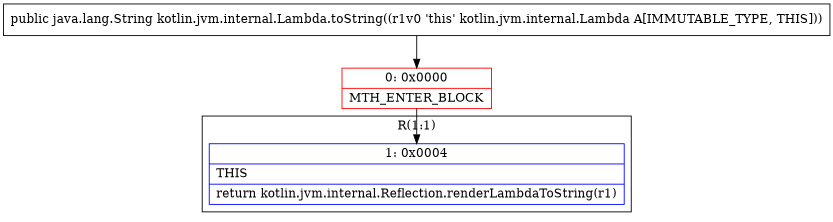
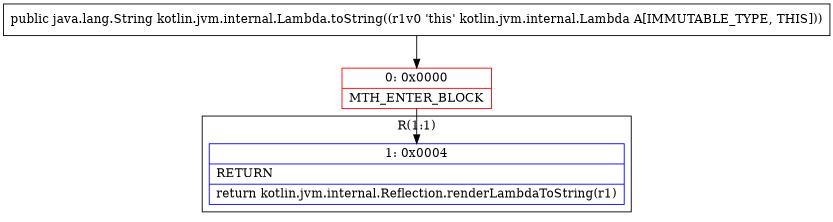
node "1: 0x0004": text "THIS" -> "RETURN"
